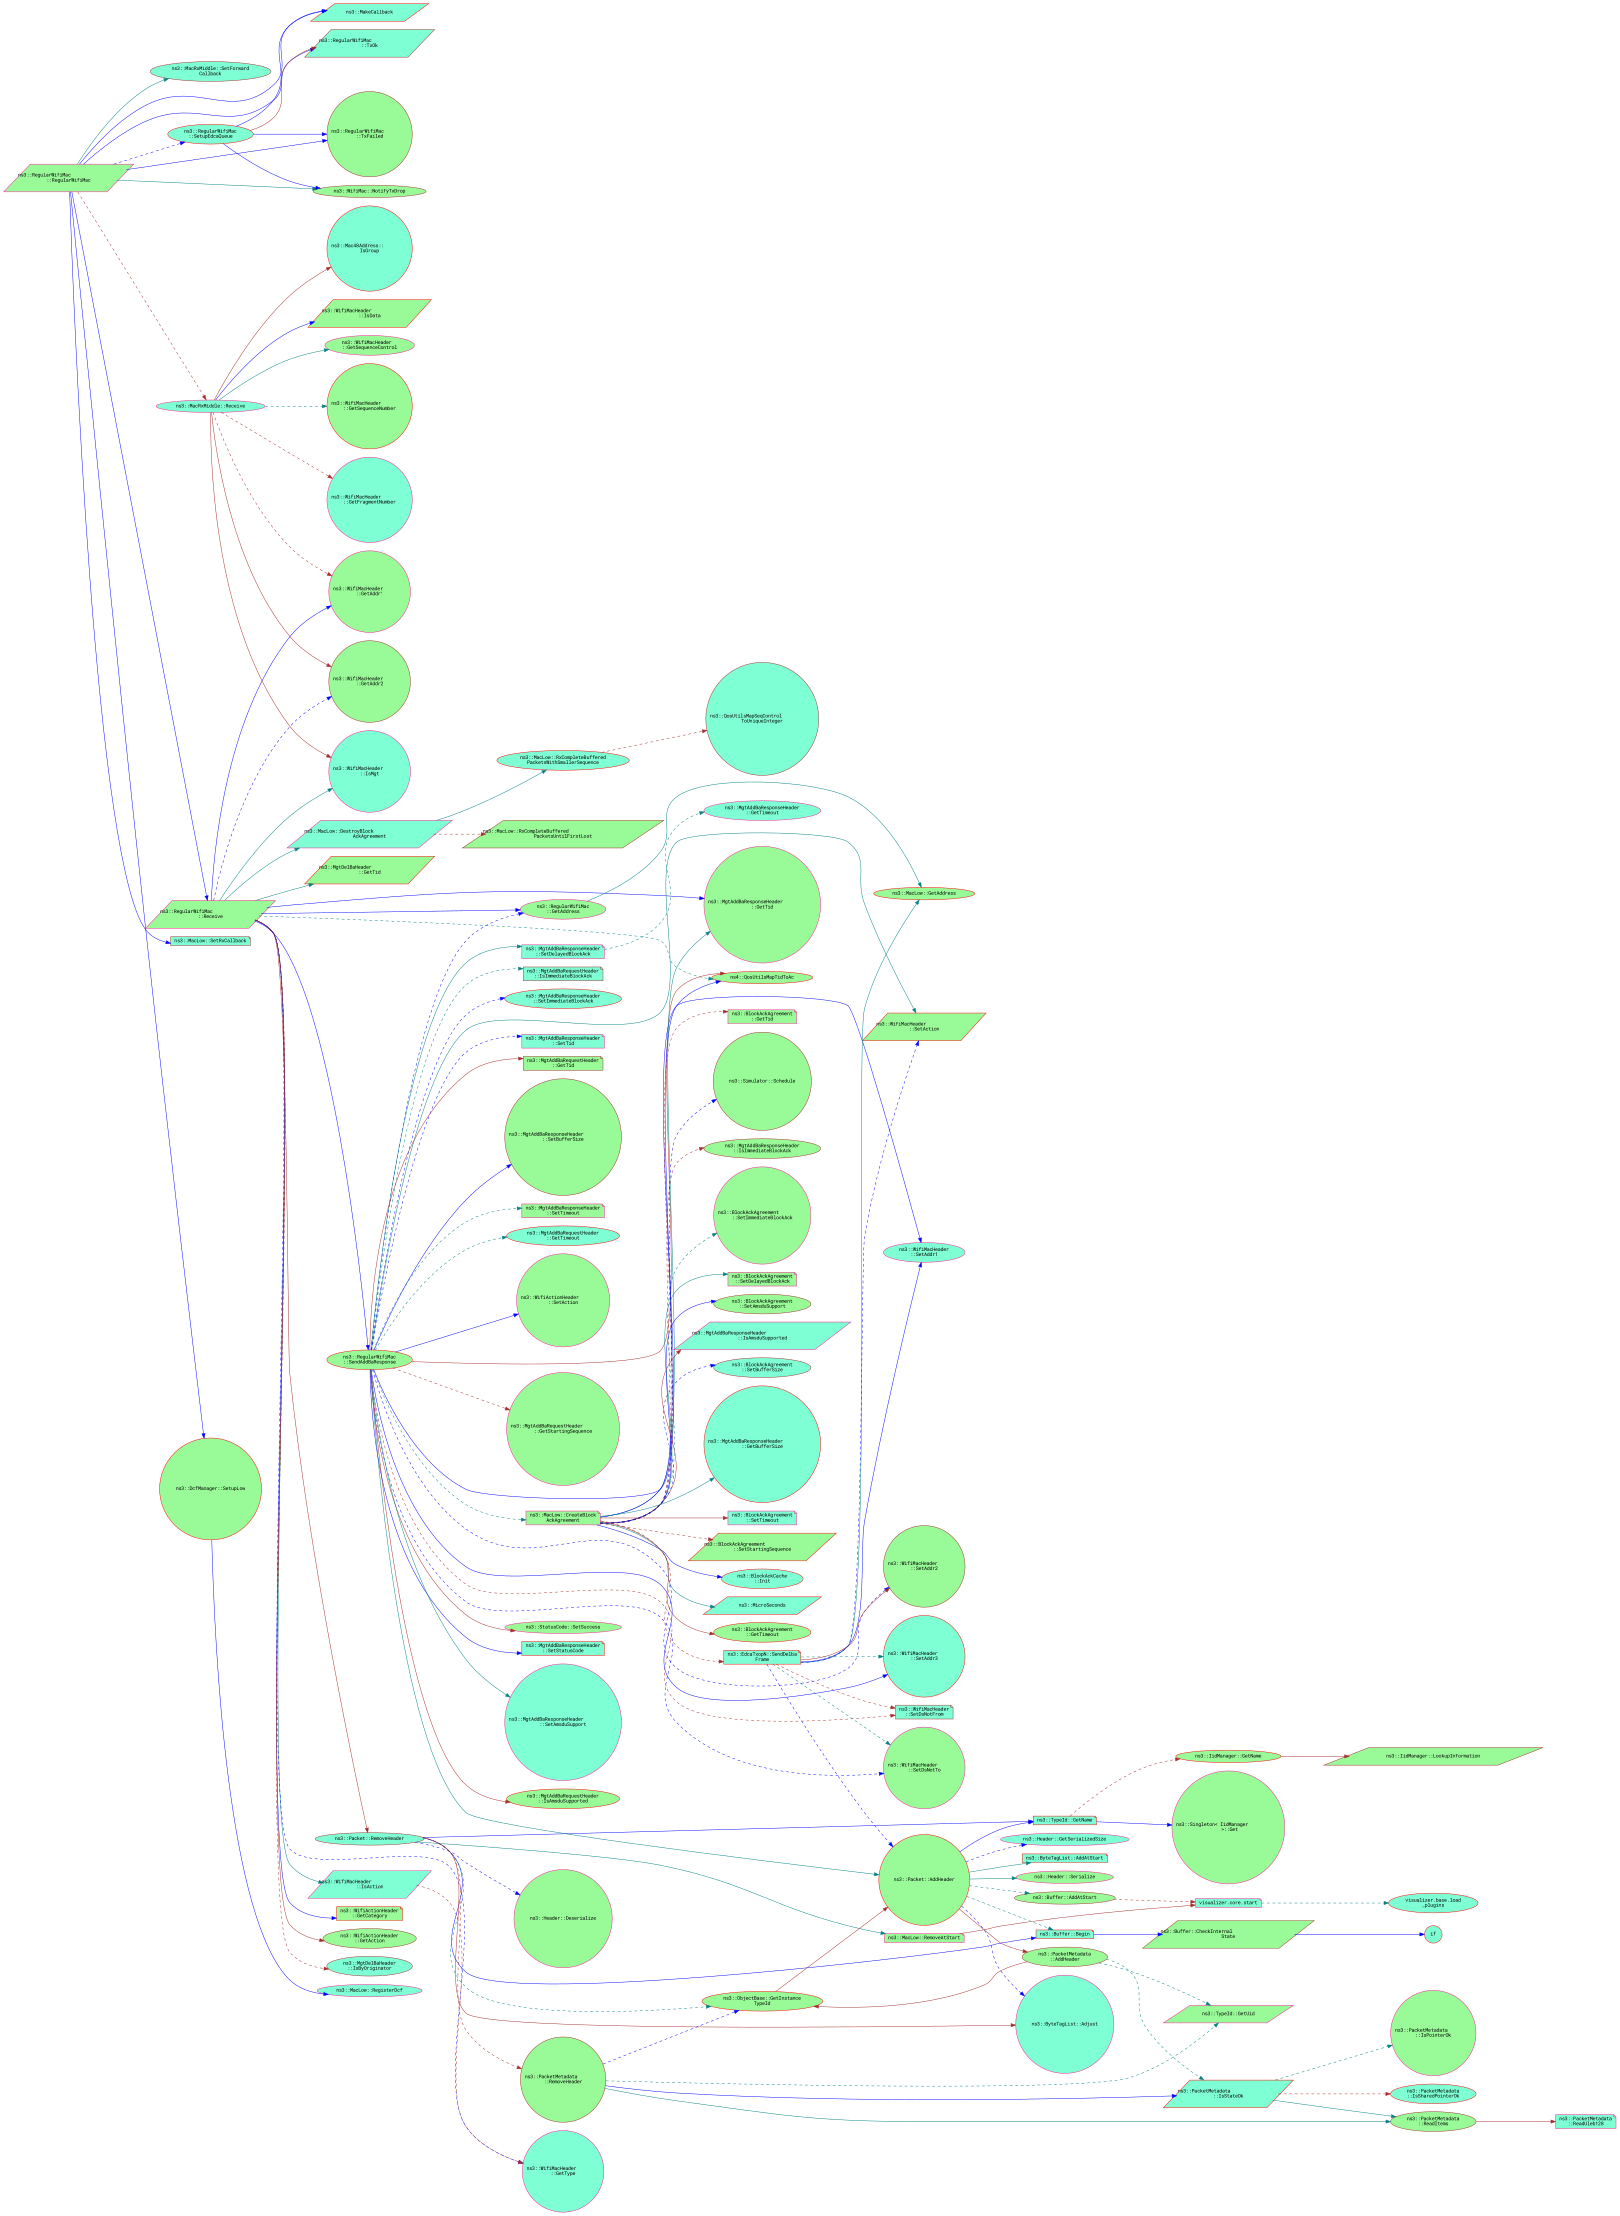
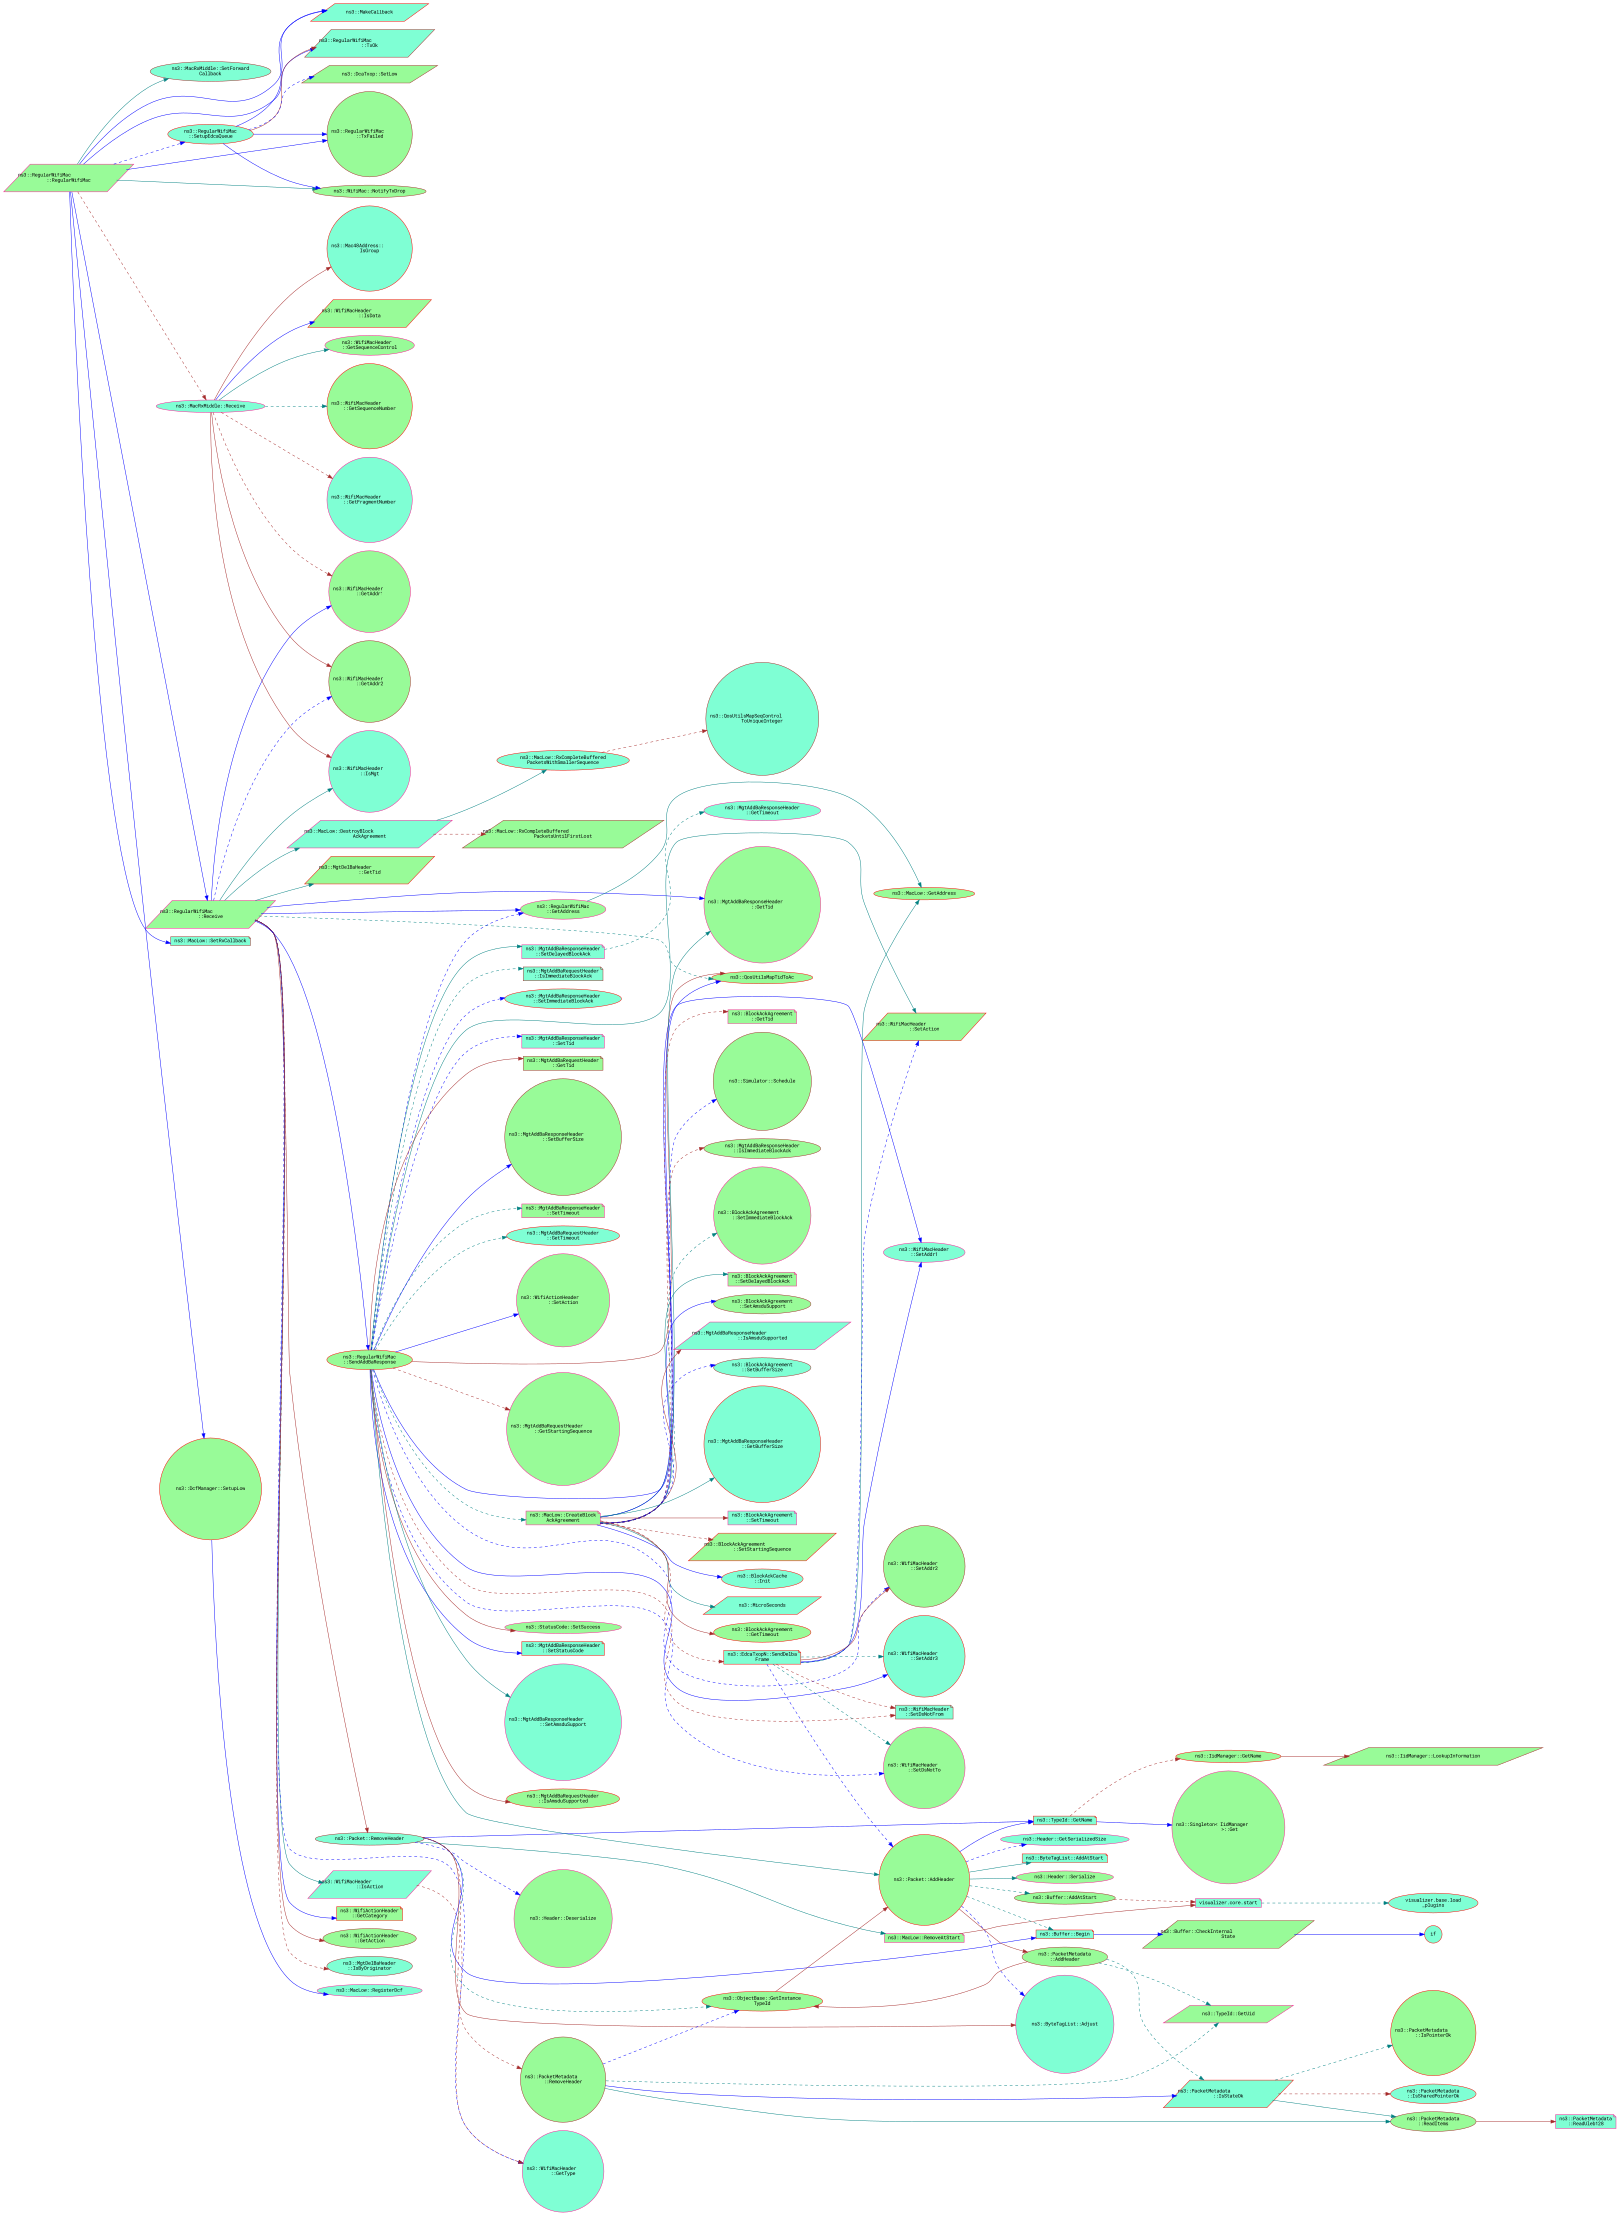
node "ns3::DcaTxop::SetLow": added
node "ns4::QosUtilsMapTidToAc": label "ns4::QosUtilsMapTidToAc" -> "ns3::QosUtilsMapTidToAc"
node "ns3::PacketMetadata ::IsPointerOk": color deeppink -> red
